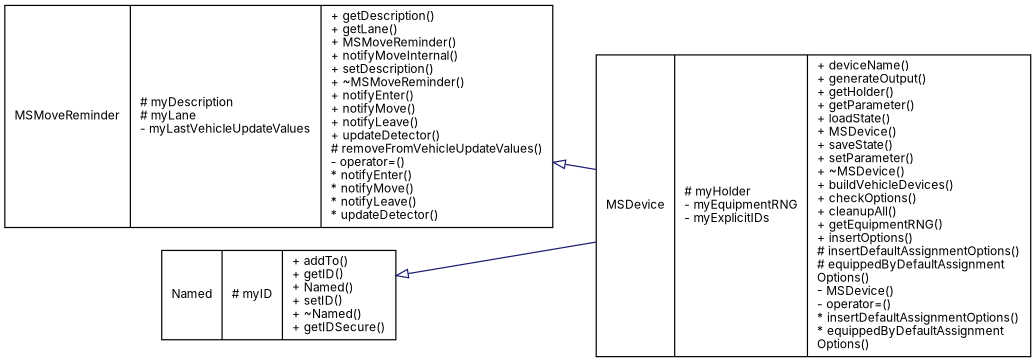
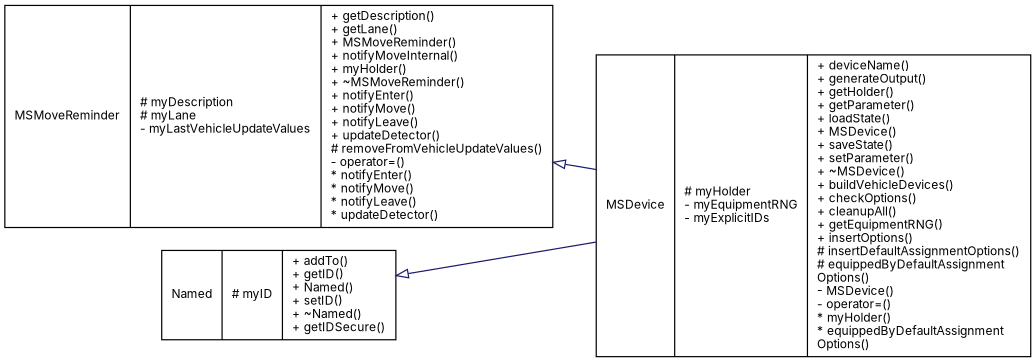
node "MSMoveReminder": text "+ setDescription()" -> "+ myHolder()"
node "MSDevice": text "* insertDefaultAssignmentOptions()" -> "* myHolder()"
